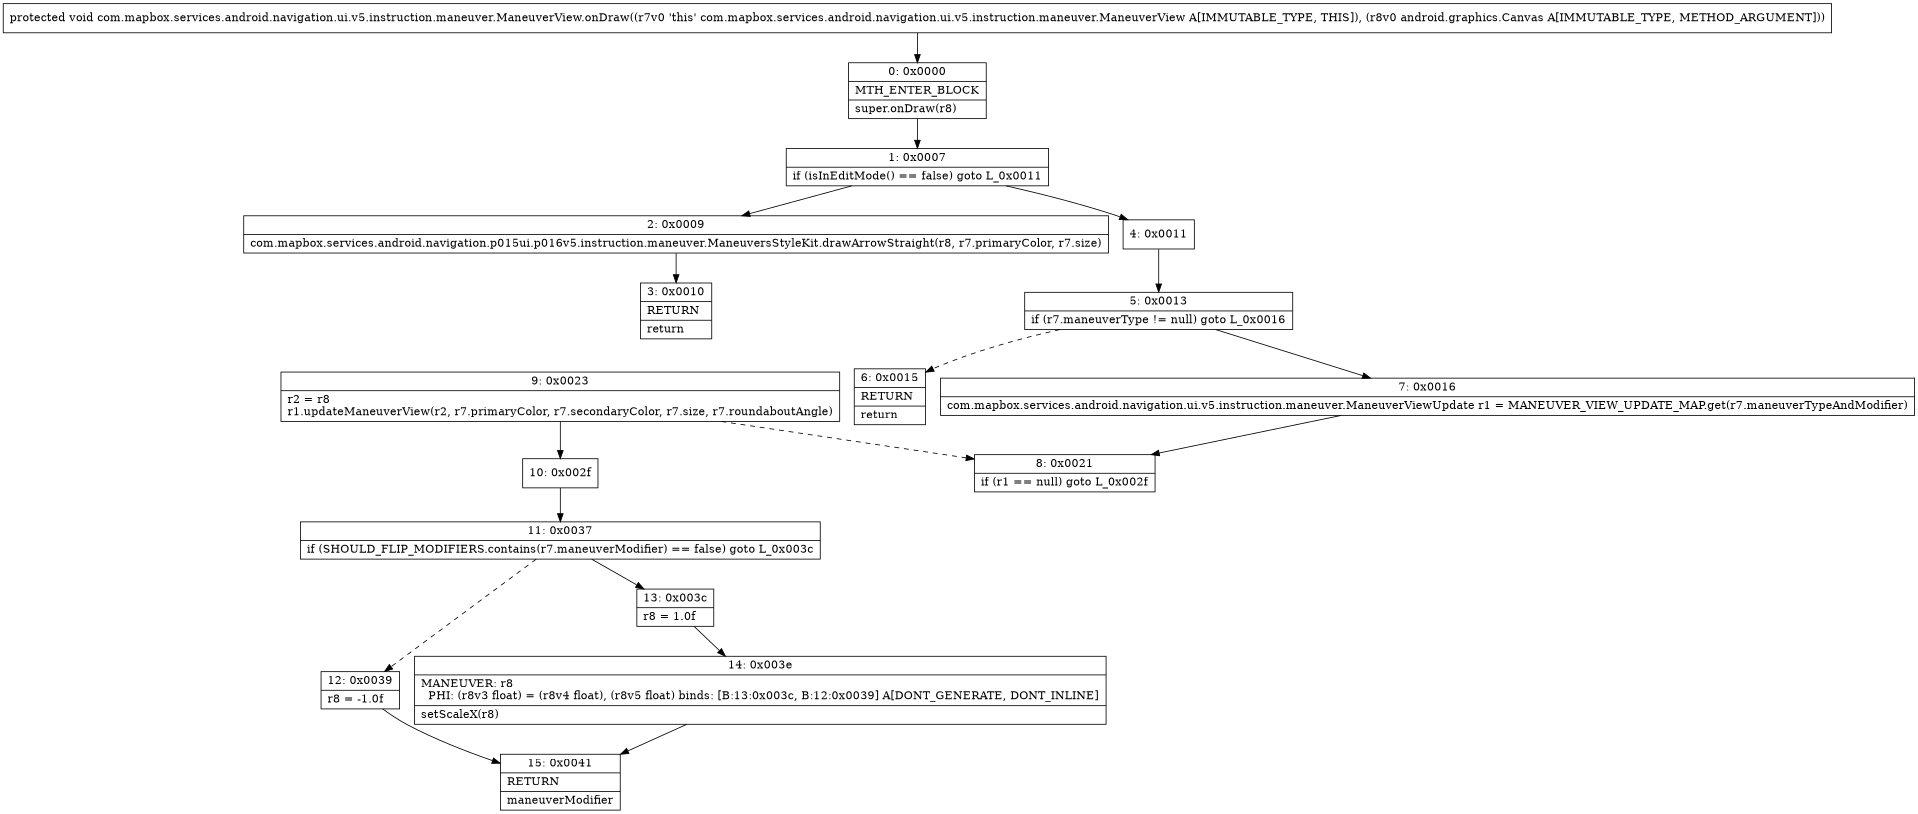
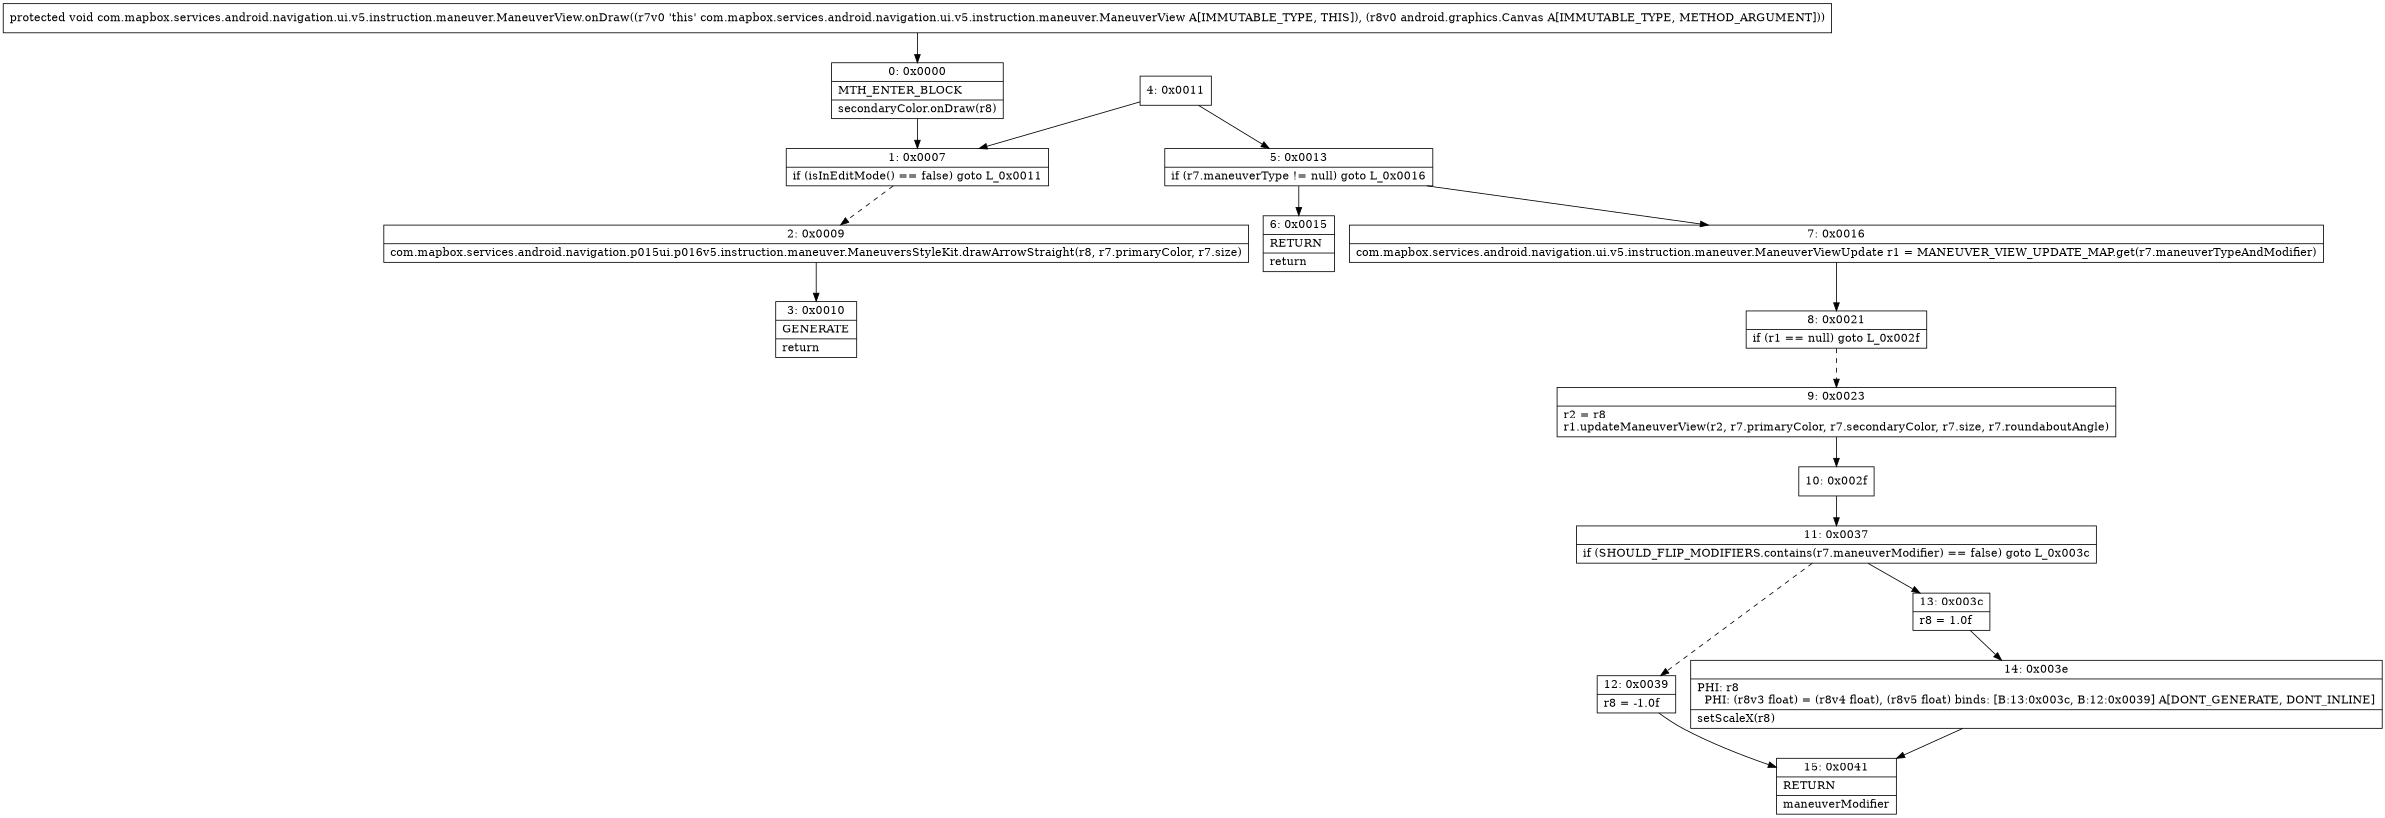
node "0: 0x0000": text "super.onDraw(r8)" -> "secondaryColor.onDraw(r8)"
edge "1: 0x0007" -> "2: 0x0009": style solid -> dashed
edge "1: 0x0007" -> "4: 0x0011": reversed
node "3: 0x0010": text "RETURN" -> "GENERATE"
edge "5: 0x0013" -> "6: 0x0015": style dashed -> solid
edge "9: 0x0023" -> "8: 0x0021": reversed
node "14: 0x003e": text "MANEUVER: r8" -> "PHI: r8"
